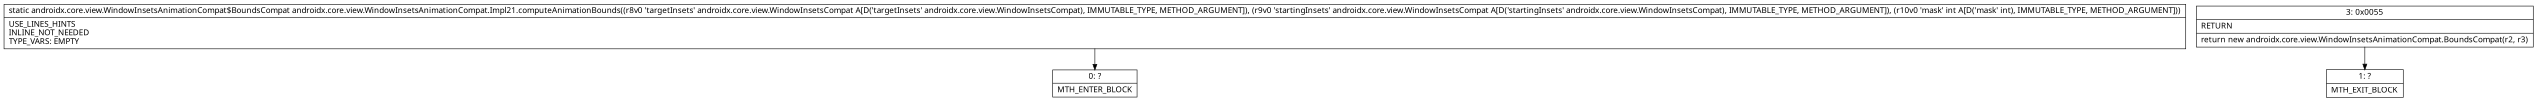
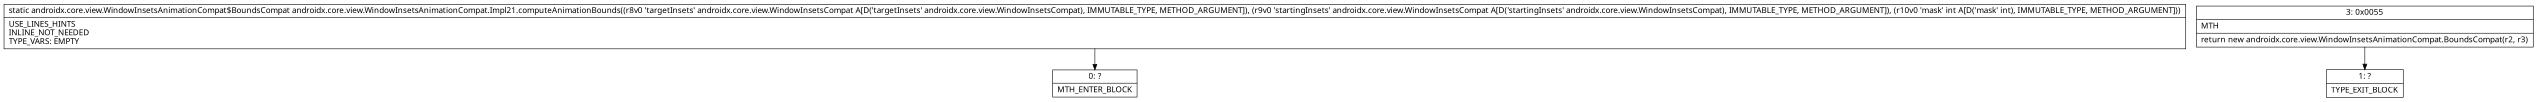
node "3: 0x0055": text "RETURN" -> "MTH"
node "1: ?": text "MTH_EXIT_BLOCK" -> "TYPE_EXIT_BLOCK"
